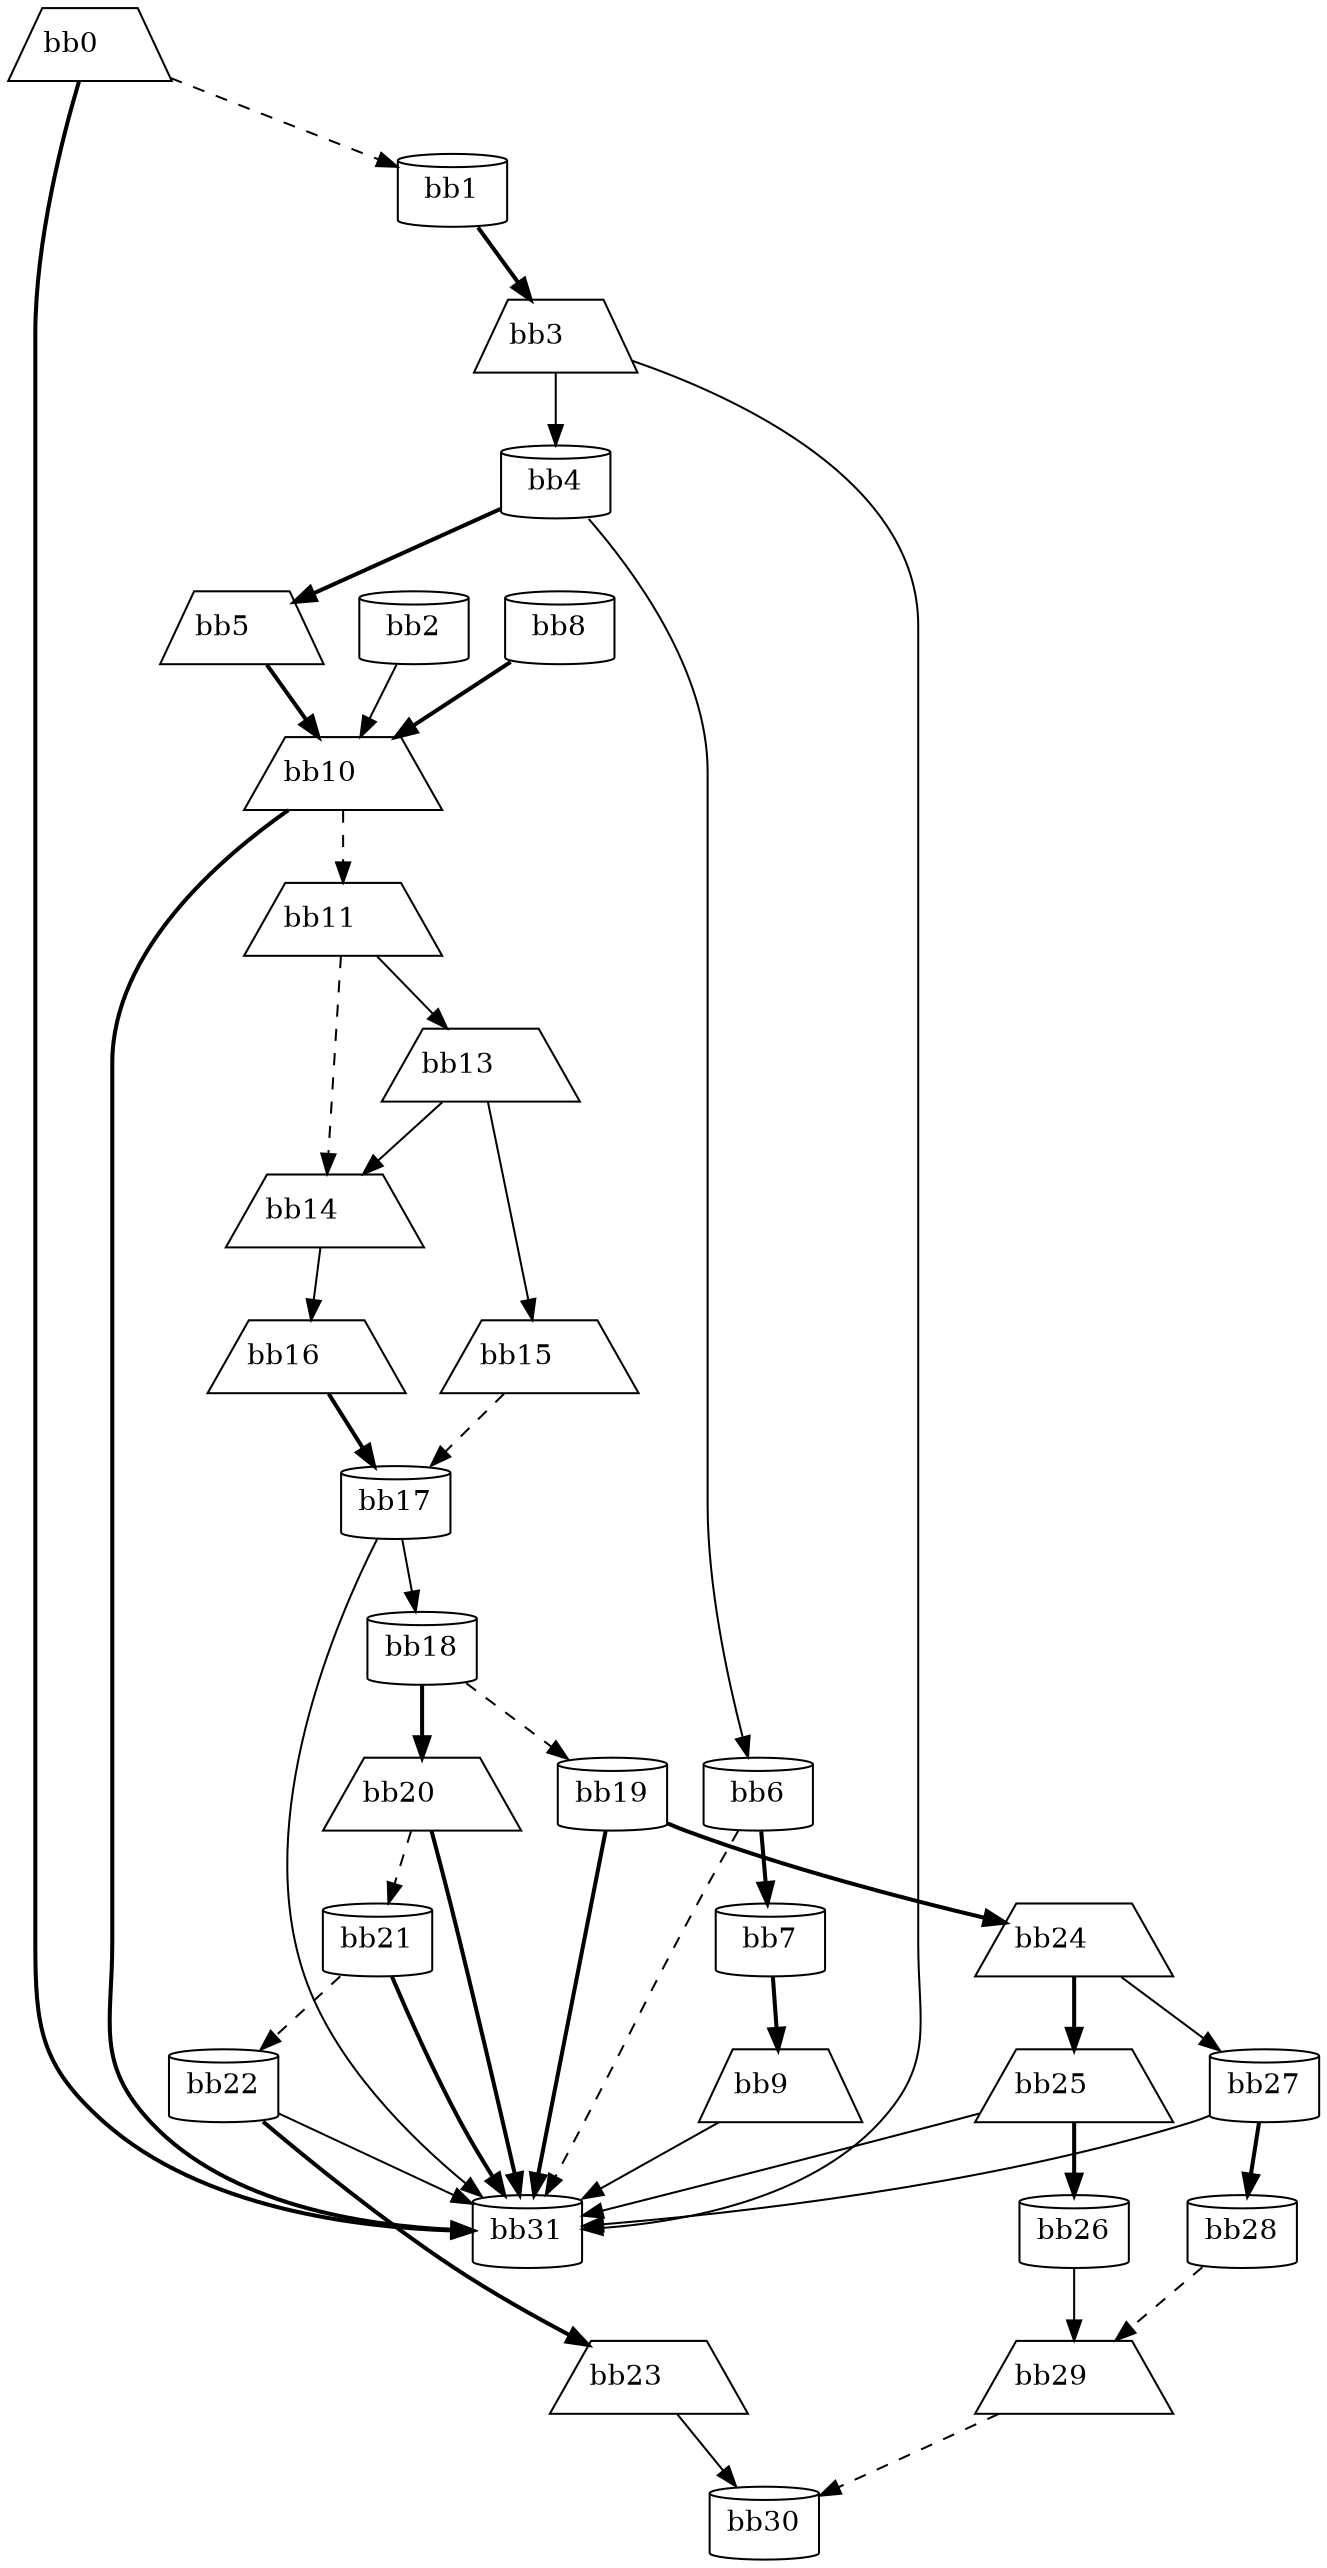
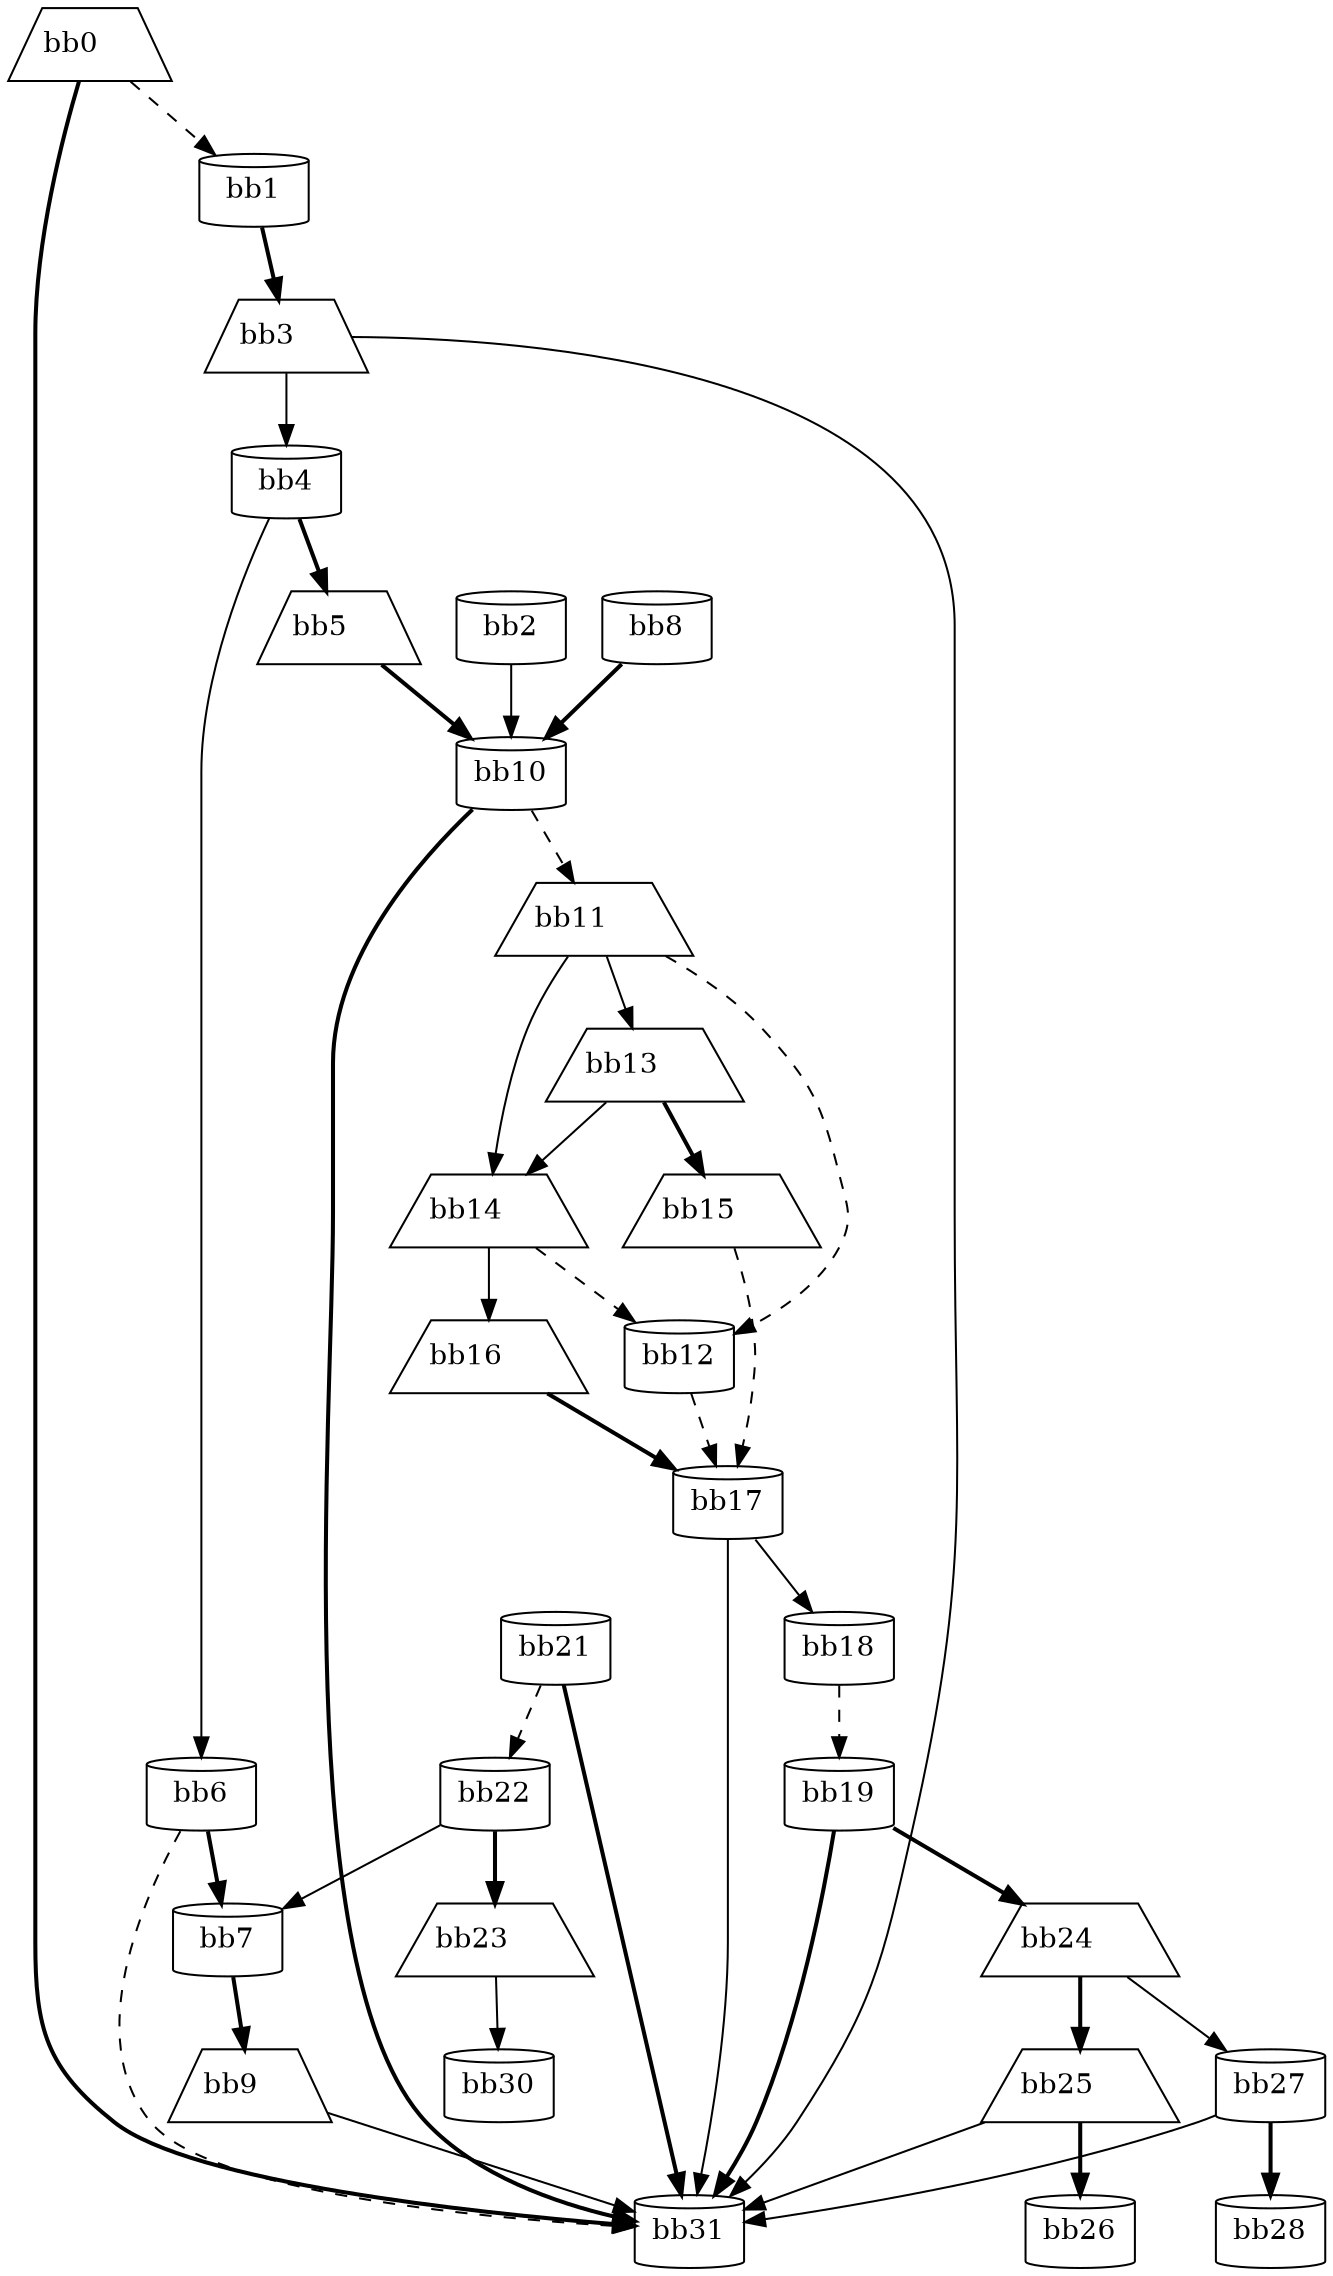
node "bb10": shape trapezium -> cylinder
edge "bb11" -> "bb14": style dashed -> solid
edge "bb13" -> "bb15": style solid -> bold
node "bb12": added
node "bb20": removed
edge "bb22" -> "bb31": now "bb22" -> "bb7"
node "bb29": removed
